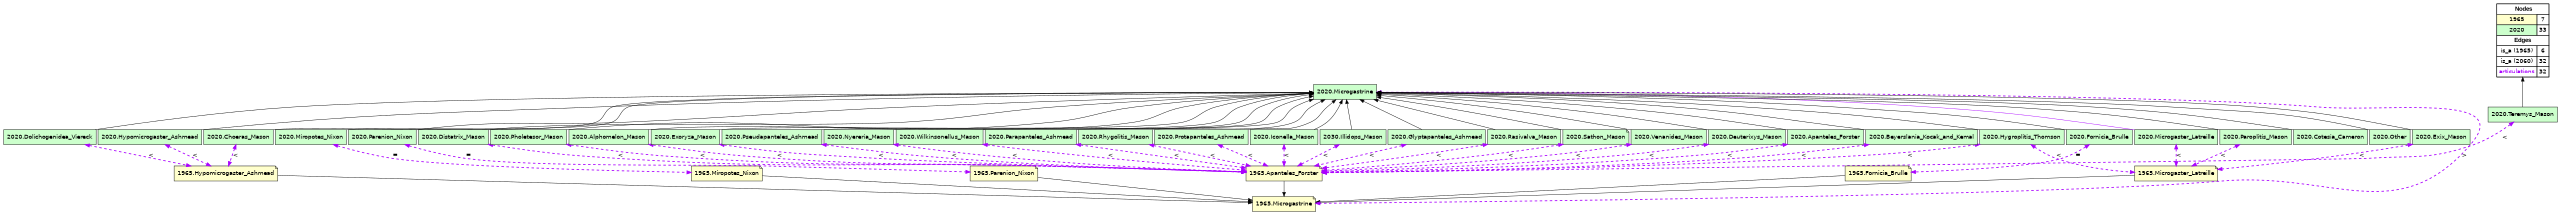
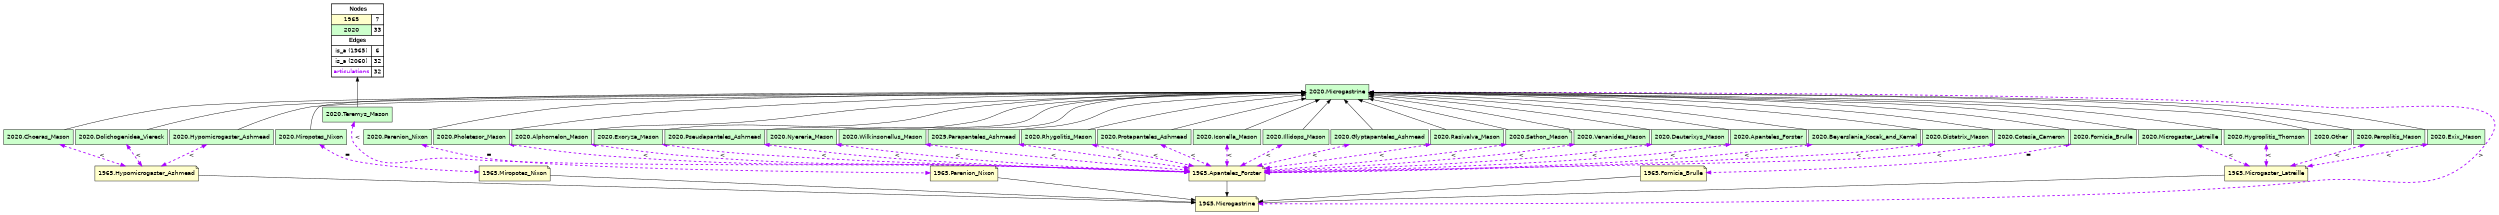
edge "2020.Microgaster_Latreille" -> "2020.Microgastrine": color #aa00ff -> #000000
node "2020.Parapanteles_Ashmead": label "2020.Parapanteles_Ashmead" -> "2029.Parapanteles_Ashmead"
node "2030.Illidops_Mason": label "2030.Illidops_Mason" -> "2020.Illidops_Mason"
edge "2020.Hygroplitis_Thomson" -- "1965.Apanteles_Forster": now "2020.Cotesia_Cameron" -- "1965.Apanteles_Forster"
